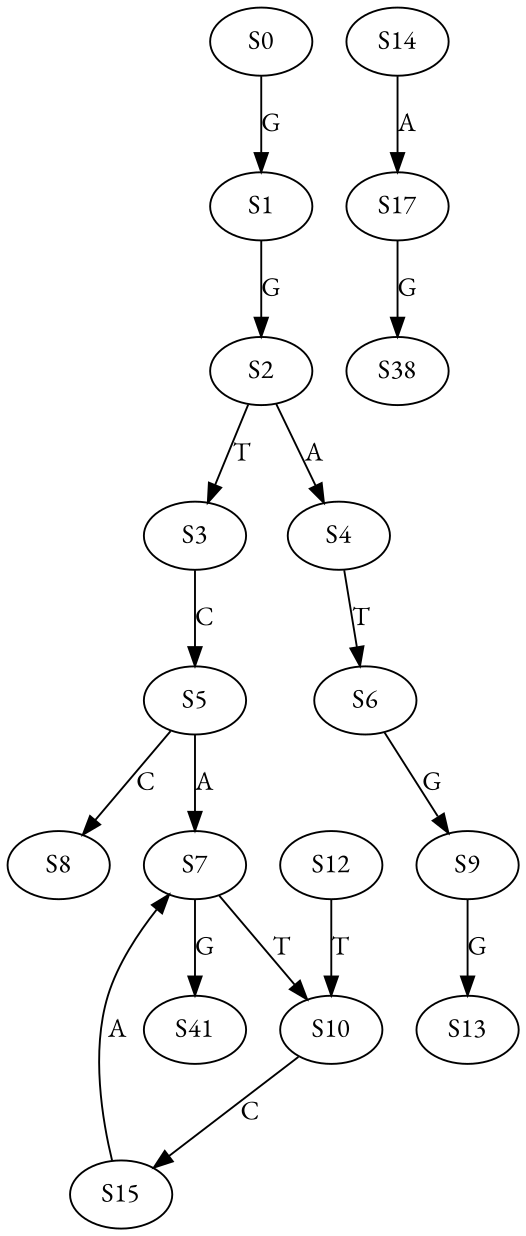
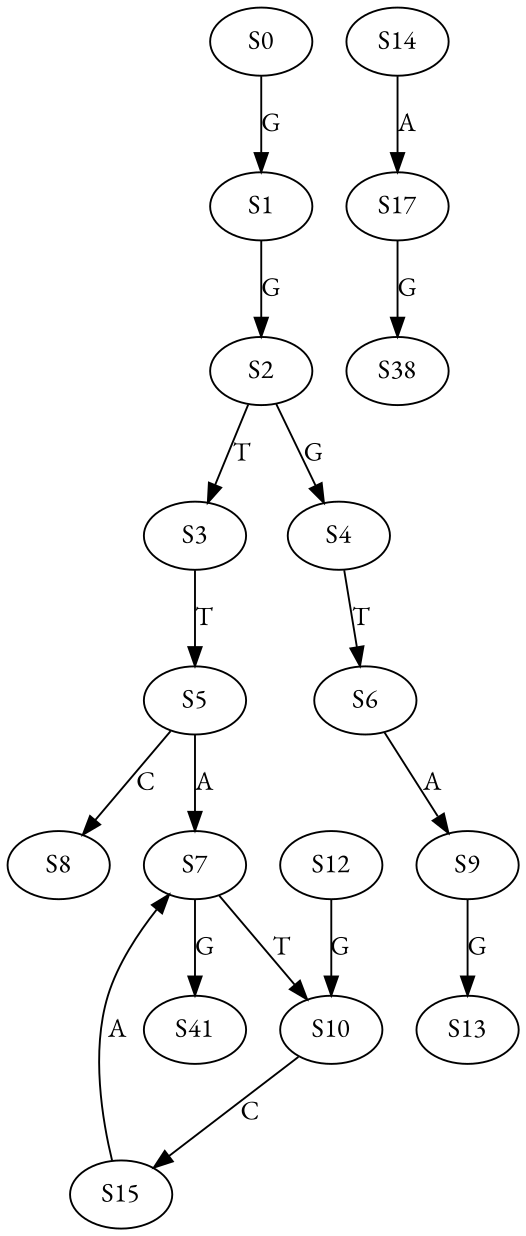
edge "S2" -> "S4": label "A" -> "G"
edge "S3" -> "S5": label "C" -> "T"
edge "S6" -> "S9": label "G" -> "A"
edge "S12" -> "S10": label "T" -> "G"
